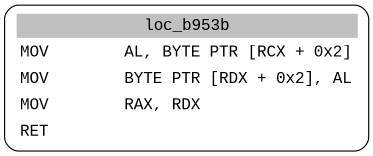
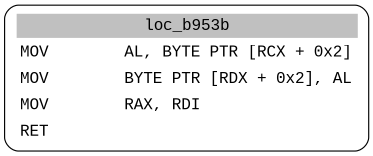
node "loc_b953b": text "MOV        RAX, RDX" -> "MOV        RAX, RDI"
